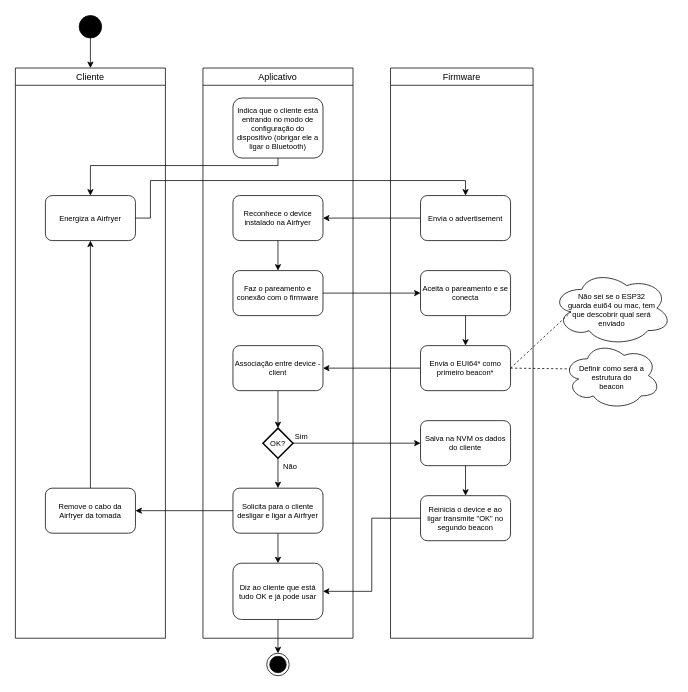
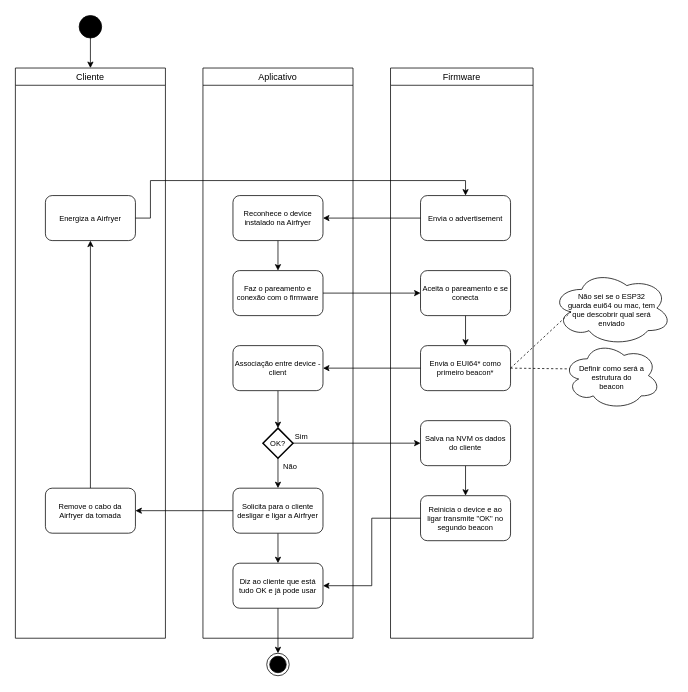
node "Indica que o cliente está entrando no modo de configuração do dispositivo (obrigar ele a ligar o Bluetooth)": removed
edge "Indica que o cliente está entrando no modo de configuração do dispositivo (obrigar ele a ligar o Bluetooth)" -> "Energiza a Airfryer": removed
node "Diz ao cliente que está tudo OK e já pode usar": size 90x56 -> 90x45
